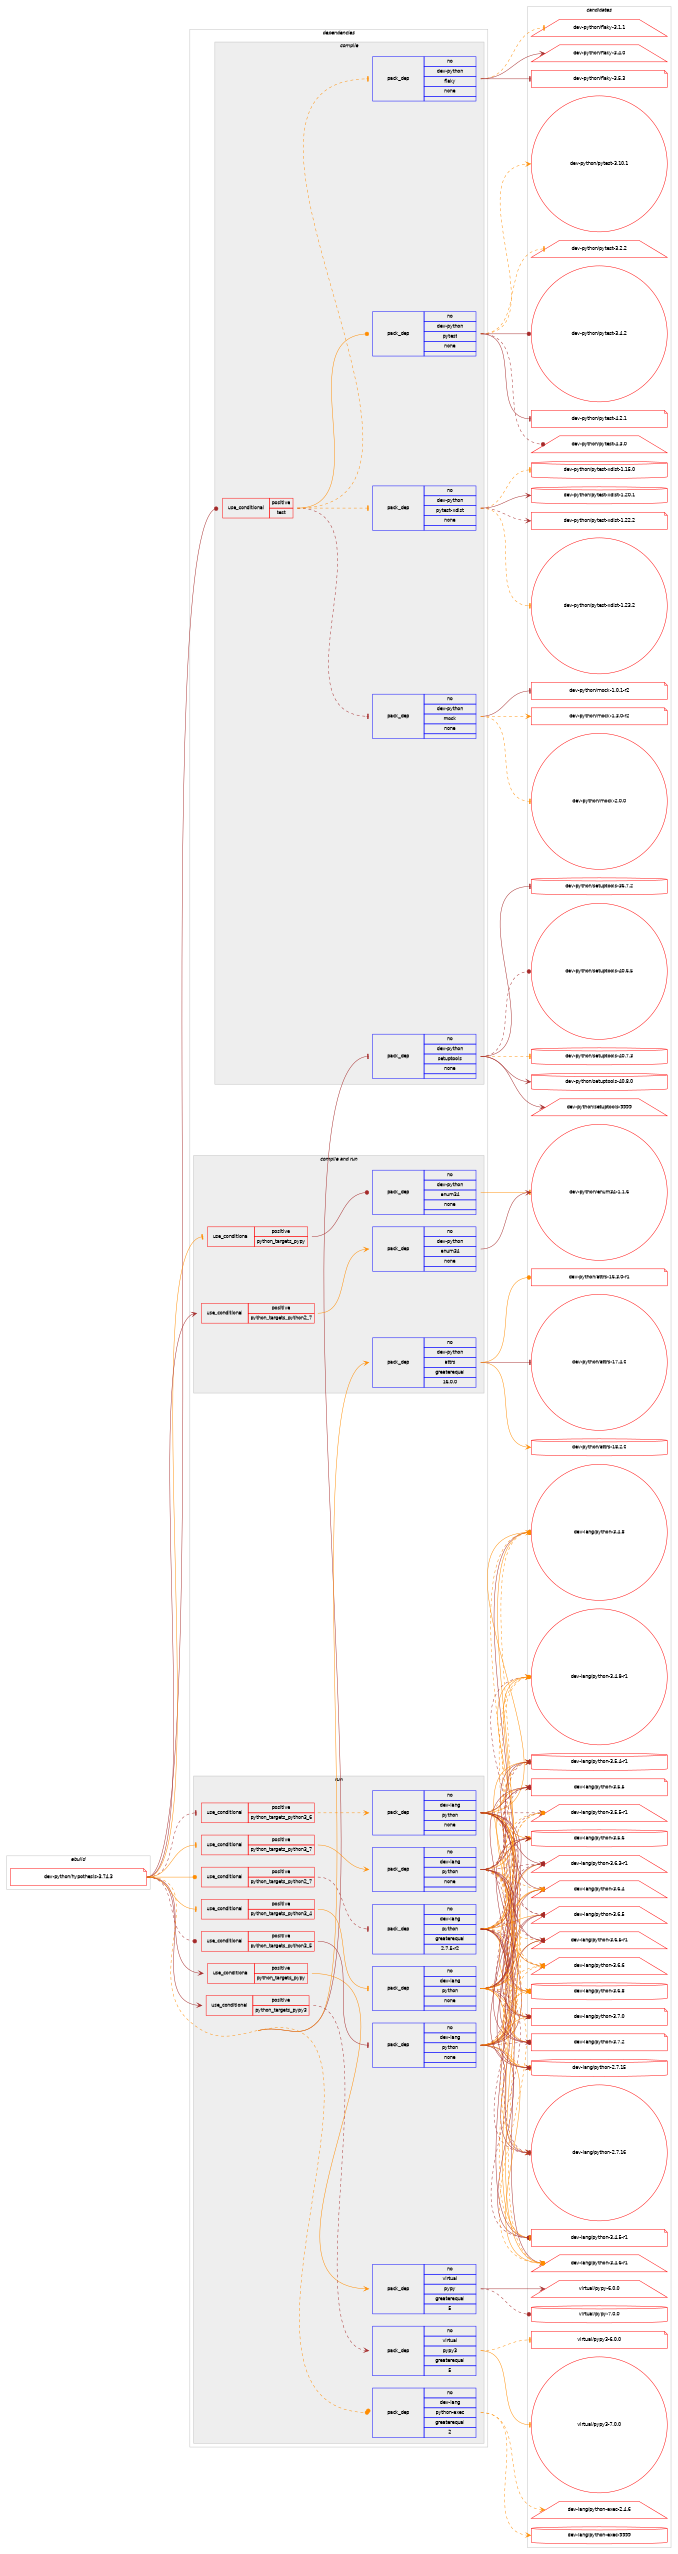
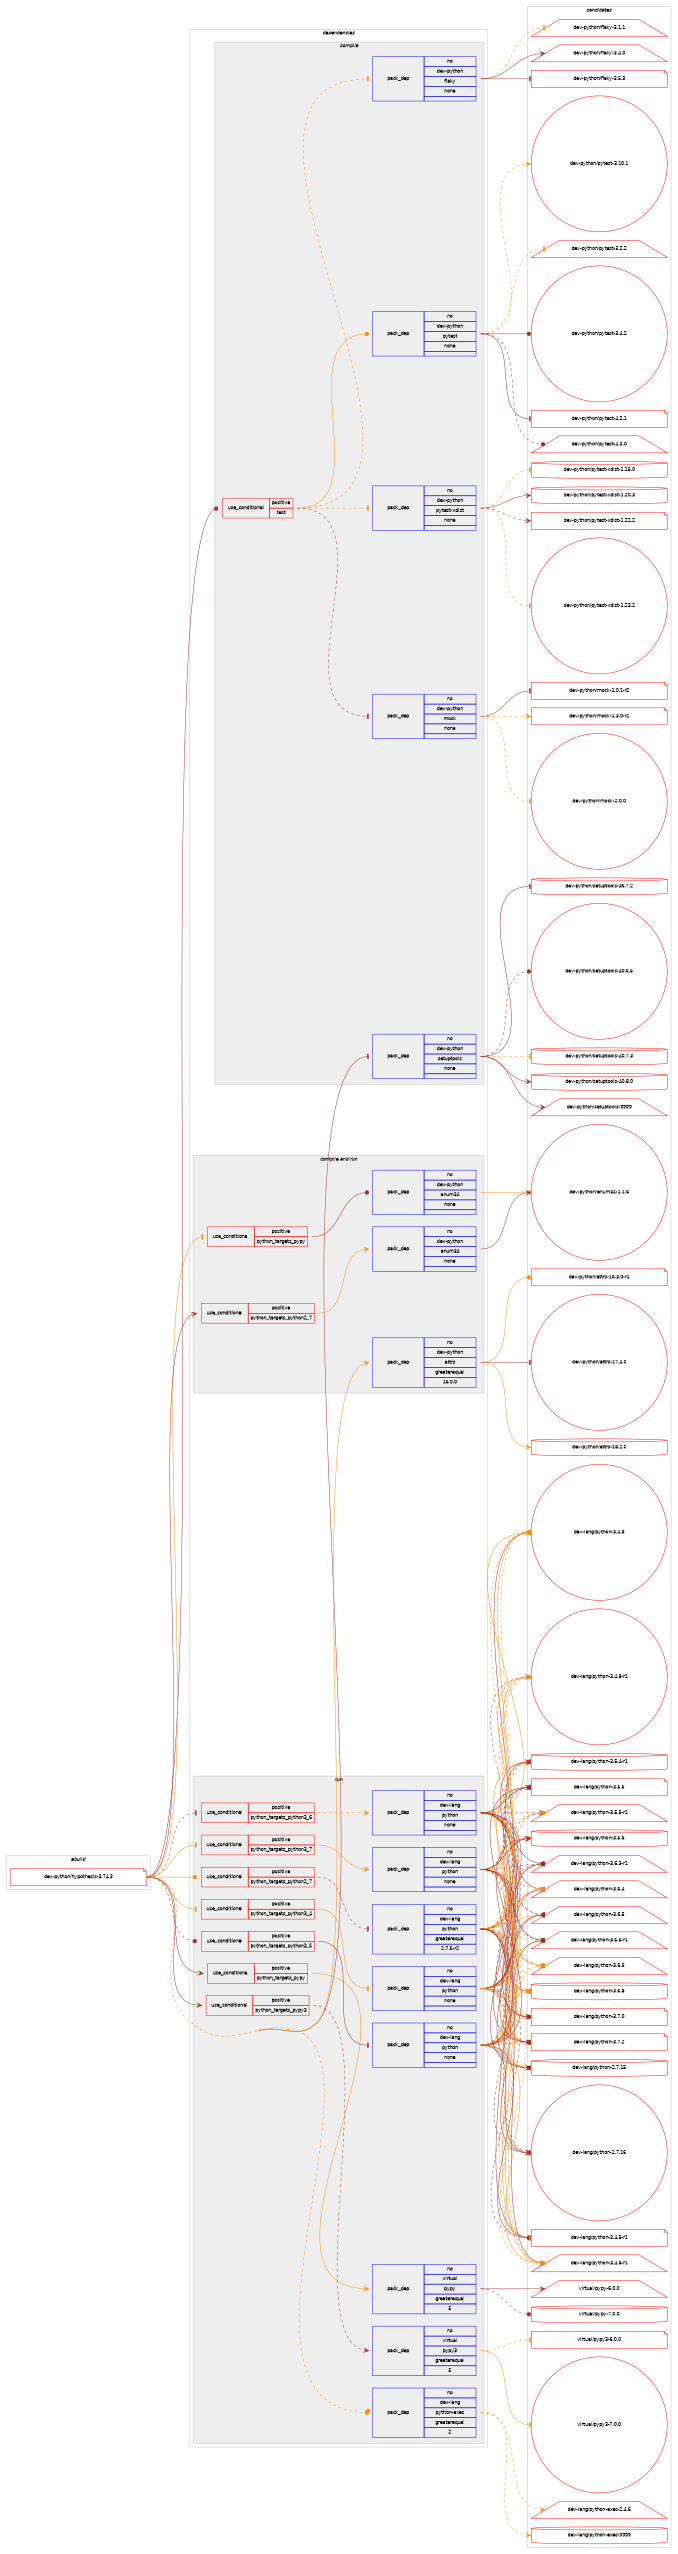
node "dev-python/pytest-xdist-1.20.1": label "dev-python/pytest-xdist-1.20.1" -> "dev-python/pytest-xdist-1.20.3"
